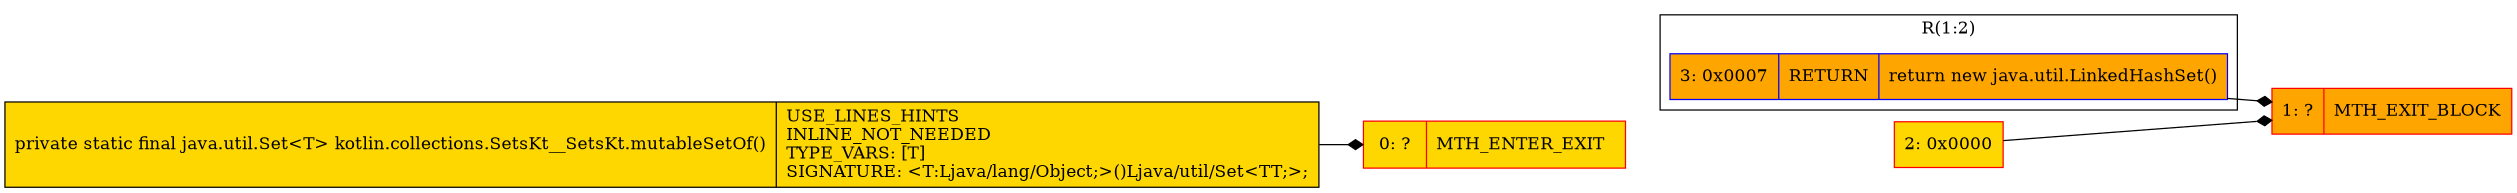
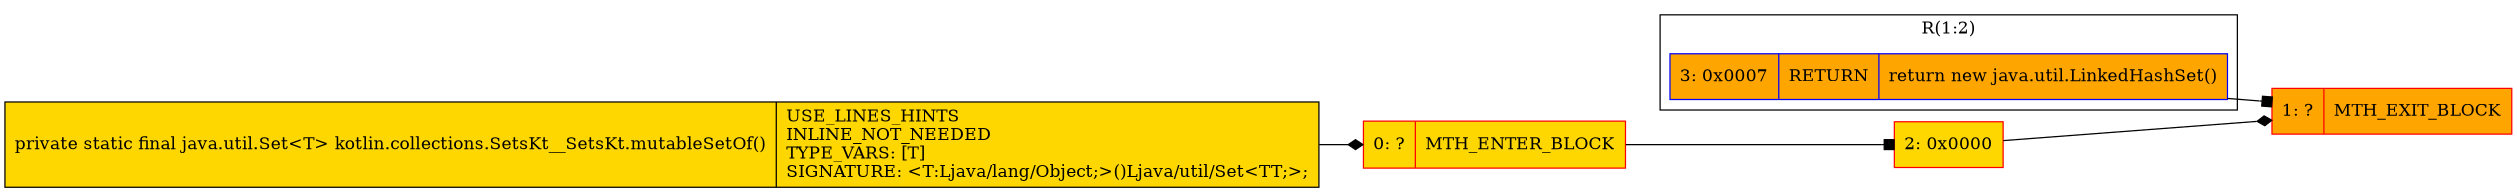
edge "3: 0x0007" -> "1: ?": arrowhead diamond -> box
node "0: ?": text "MTH_ENTER_EXIT" -> "MTH_ENTER_BLOCK"
edge "0: ?" -> "2: 0x0000": added
